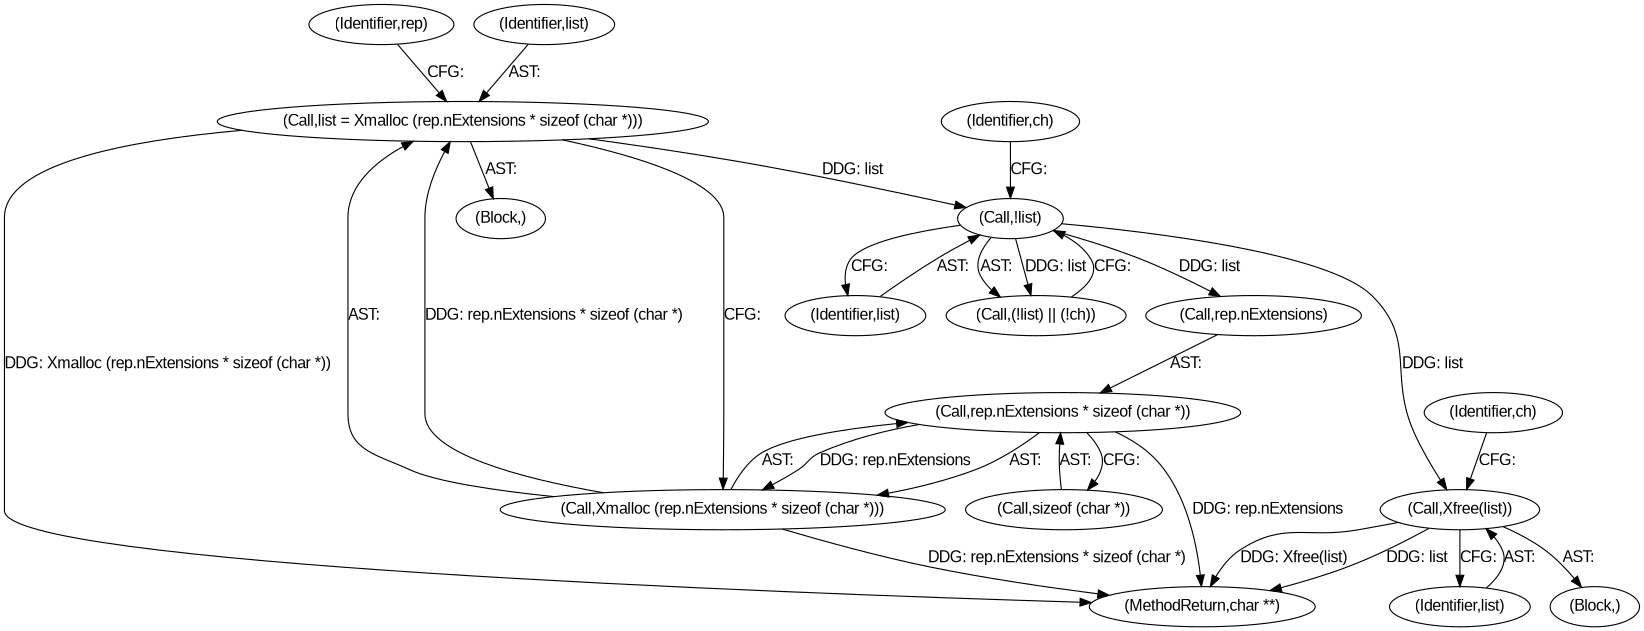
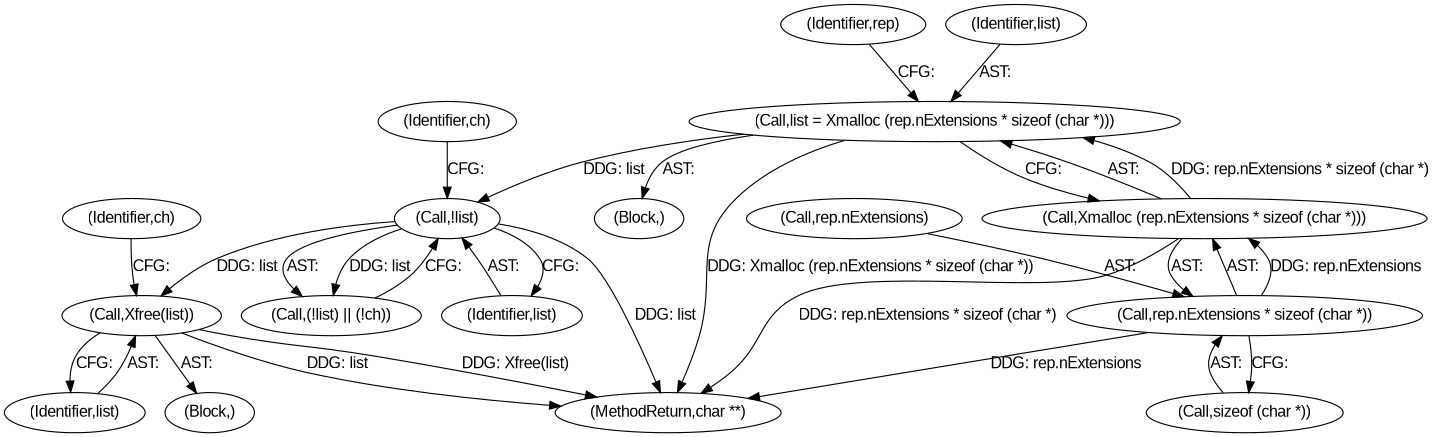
edge "(Call,!list)" -> "(Call,rep.nExtensions)": now "(Call,!list)" -> "(MethodReturn,char **)"
